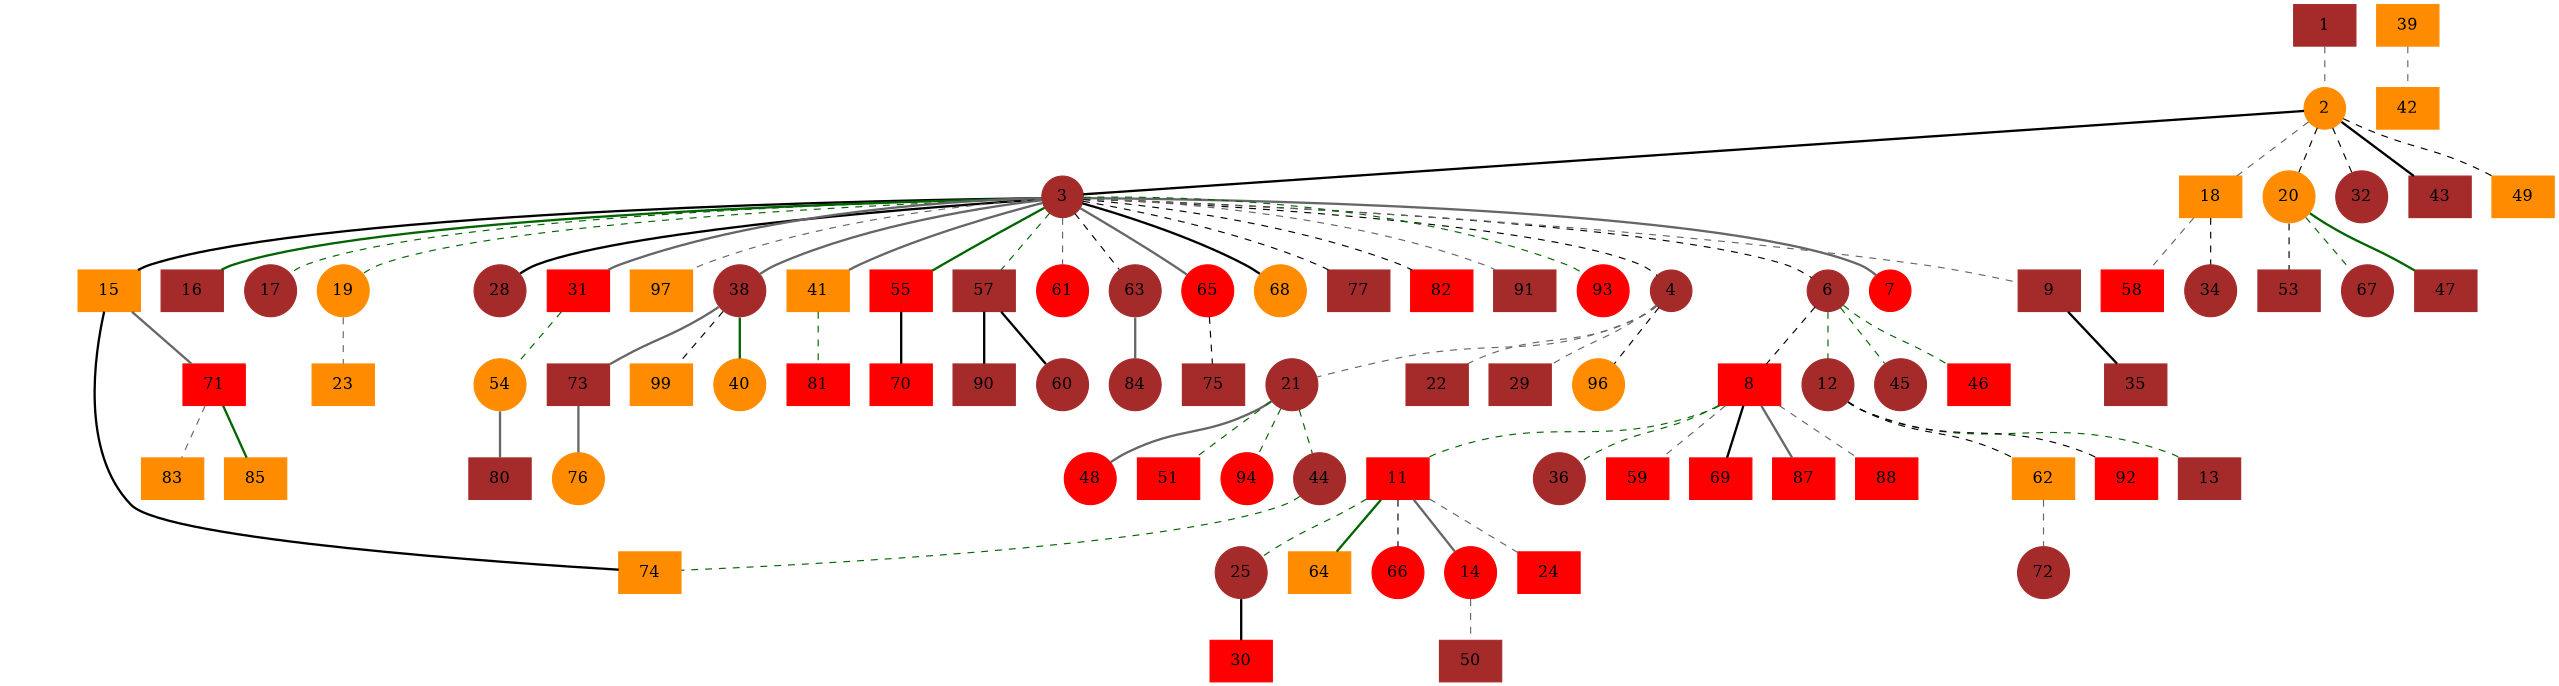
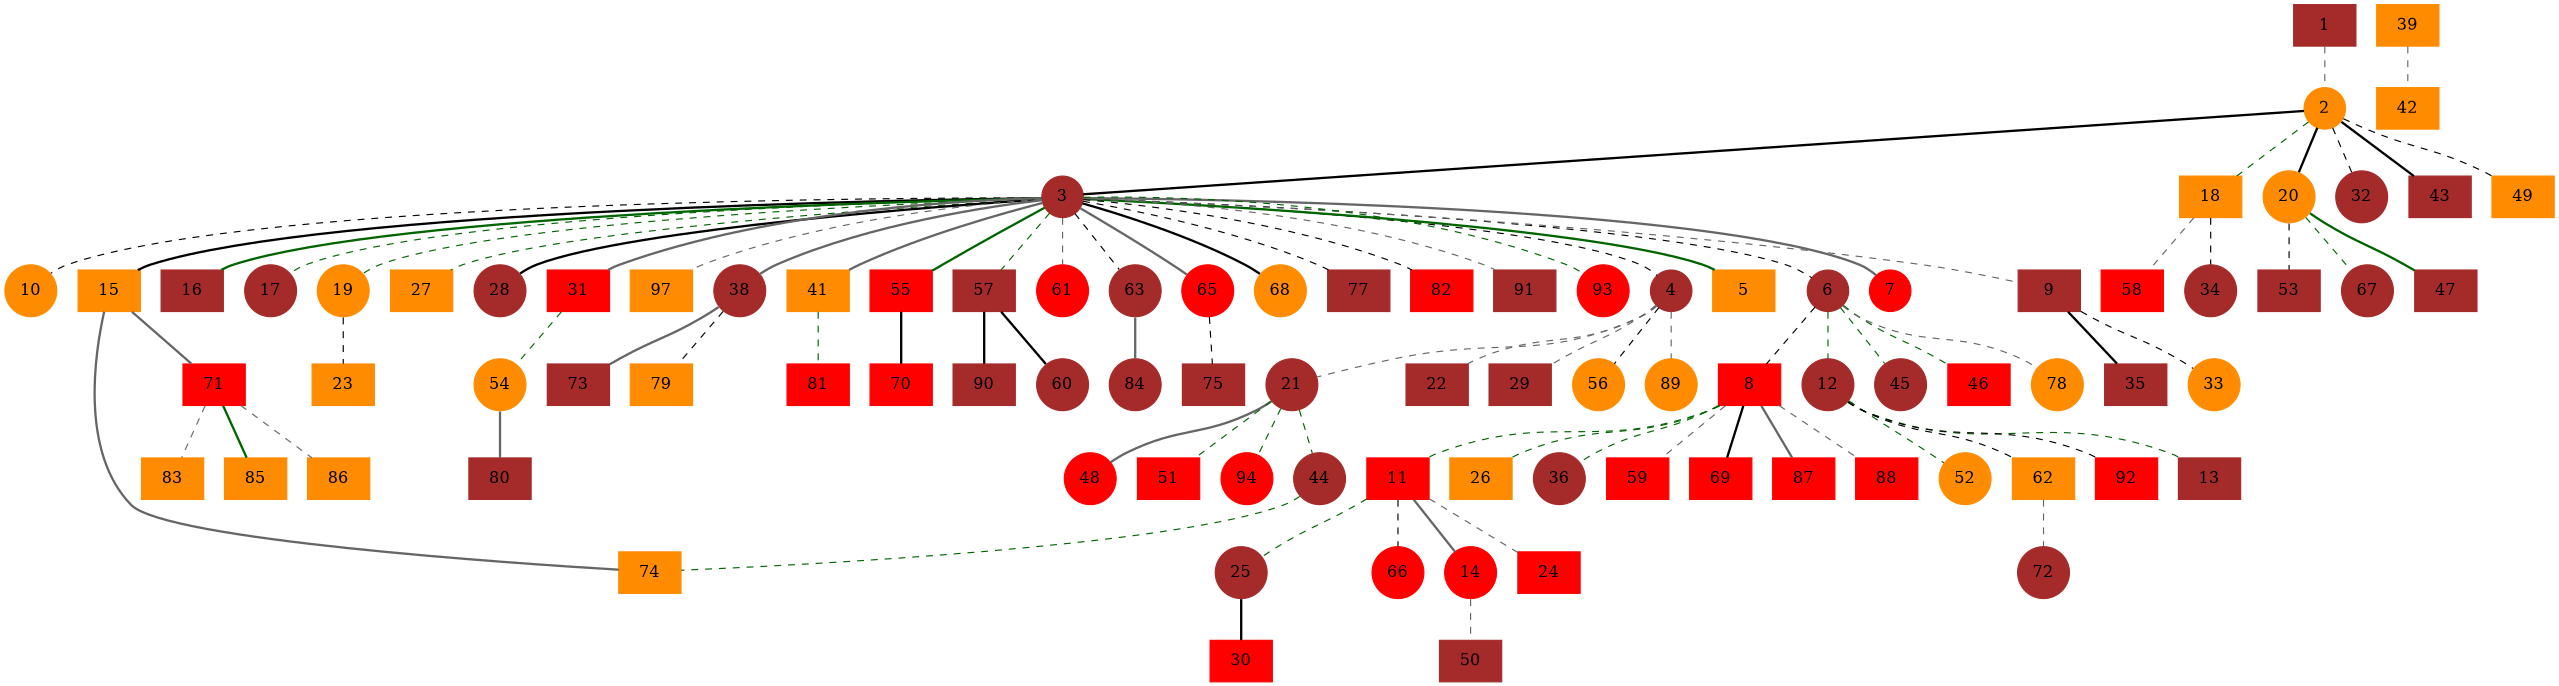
edge "2" -- "18": color gray40 -> darkgreen
edge "2" -- "20": style dashed -> bold
node "10": added
node "27": added
node "5": added
edge "19" -- "23": color gray40 -> black
node "99": label "99" -> "79"
node "40": removed
node "96": label "96" -> "56"
node "89": added
node "78": added
node "33": added
node "86": added
node "76": removed
node "26": added
node "52": added
edge "15" -- "74": color black -> gray40
node "64": removed
